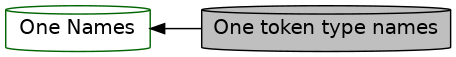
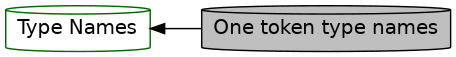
node "One Names": label "One Names" -> "Type Names"
